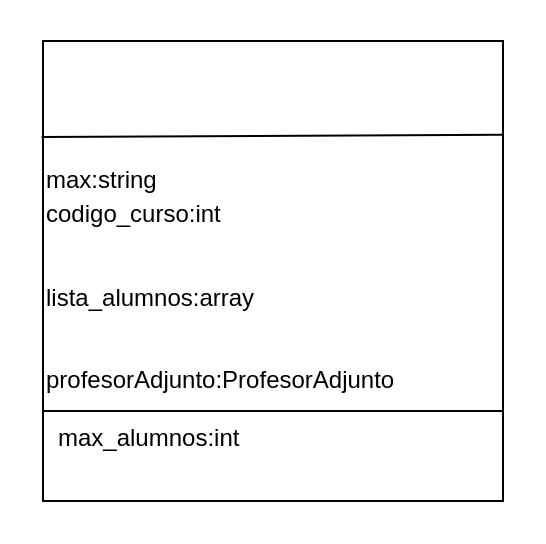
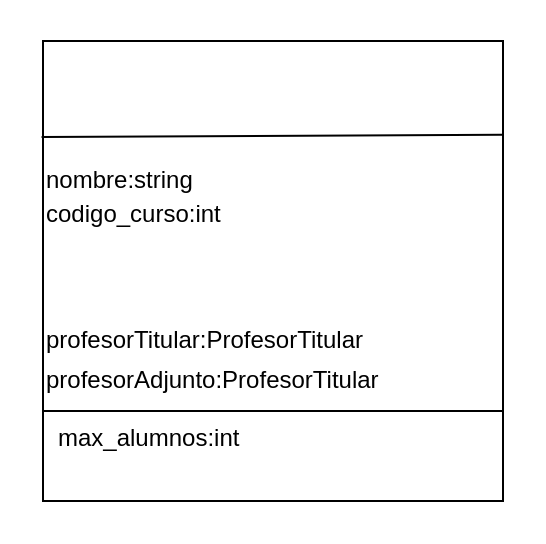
node "max:string": label "max:string" -> "nombre:string"
node "lista_alumnos:array": removed
node "profesorTitular:ProfesorTitular": added
node "profesorAdjunto:ProfesorAdjunto": label "profesorAdjunto:ProfesorAdjunto" -> "profesorAdjunto:ProfesorTitular"
